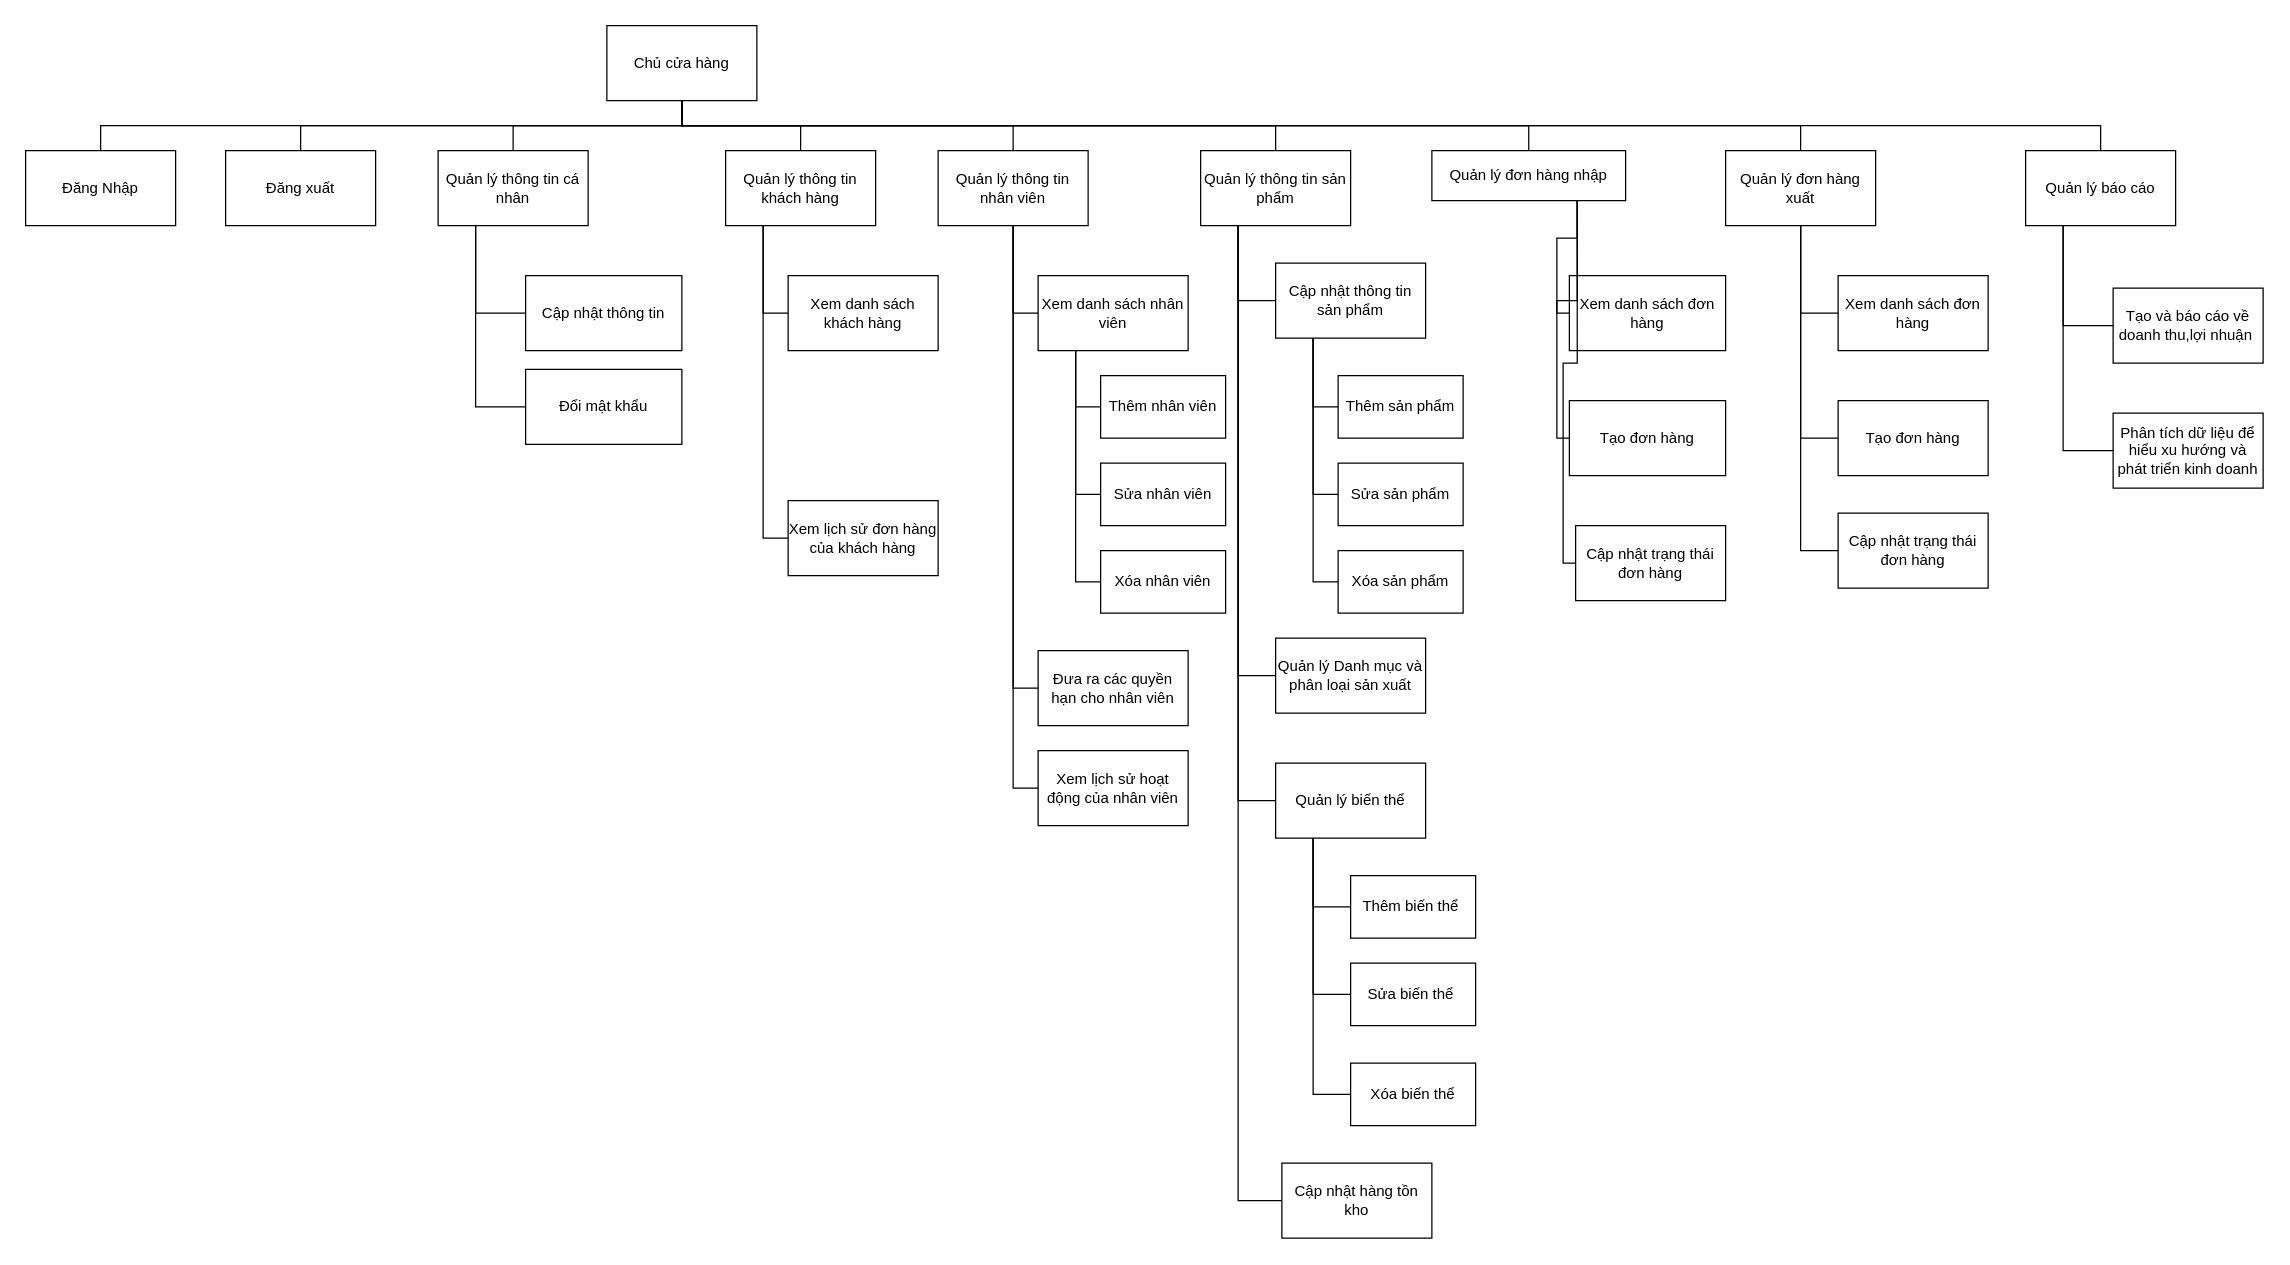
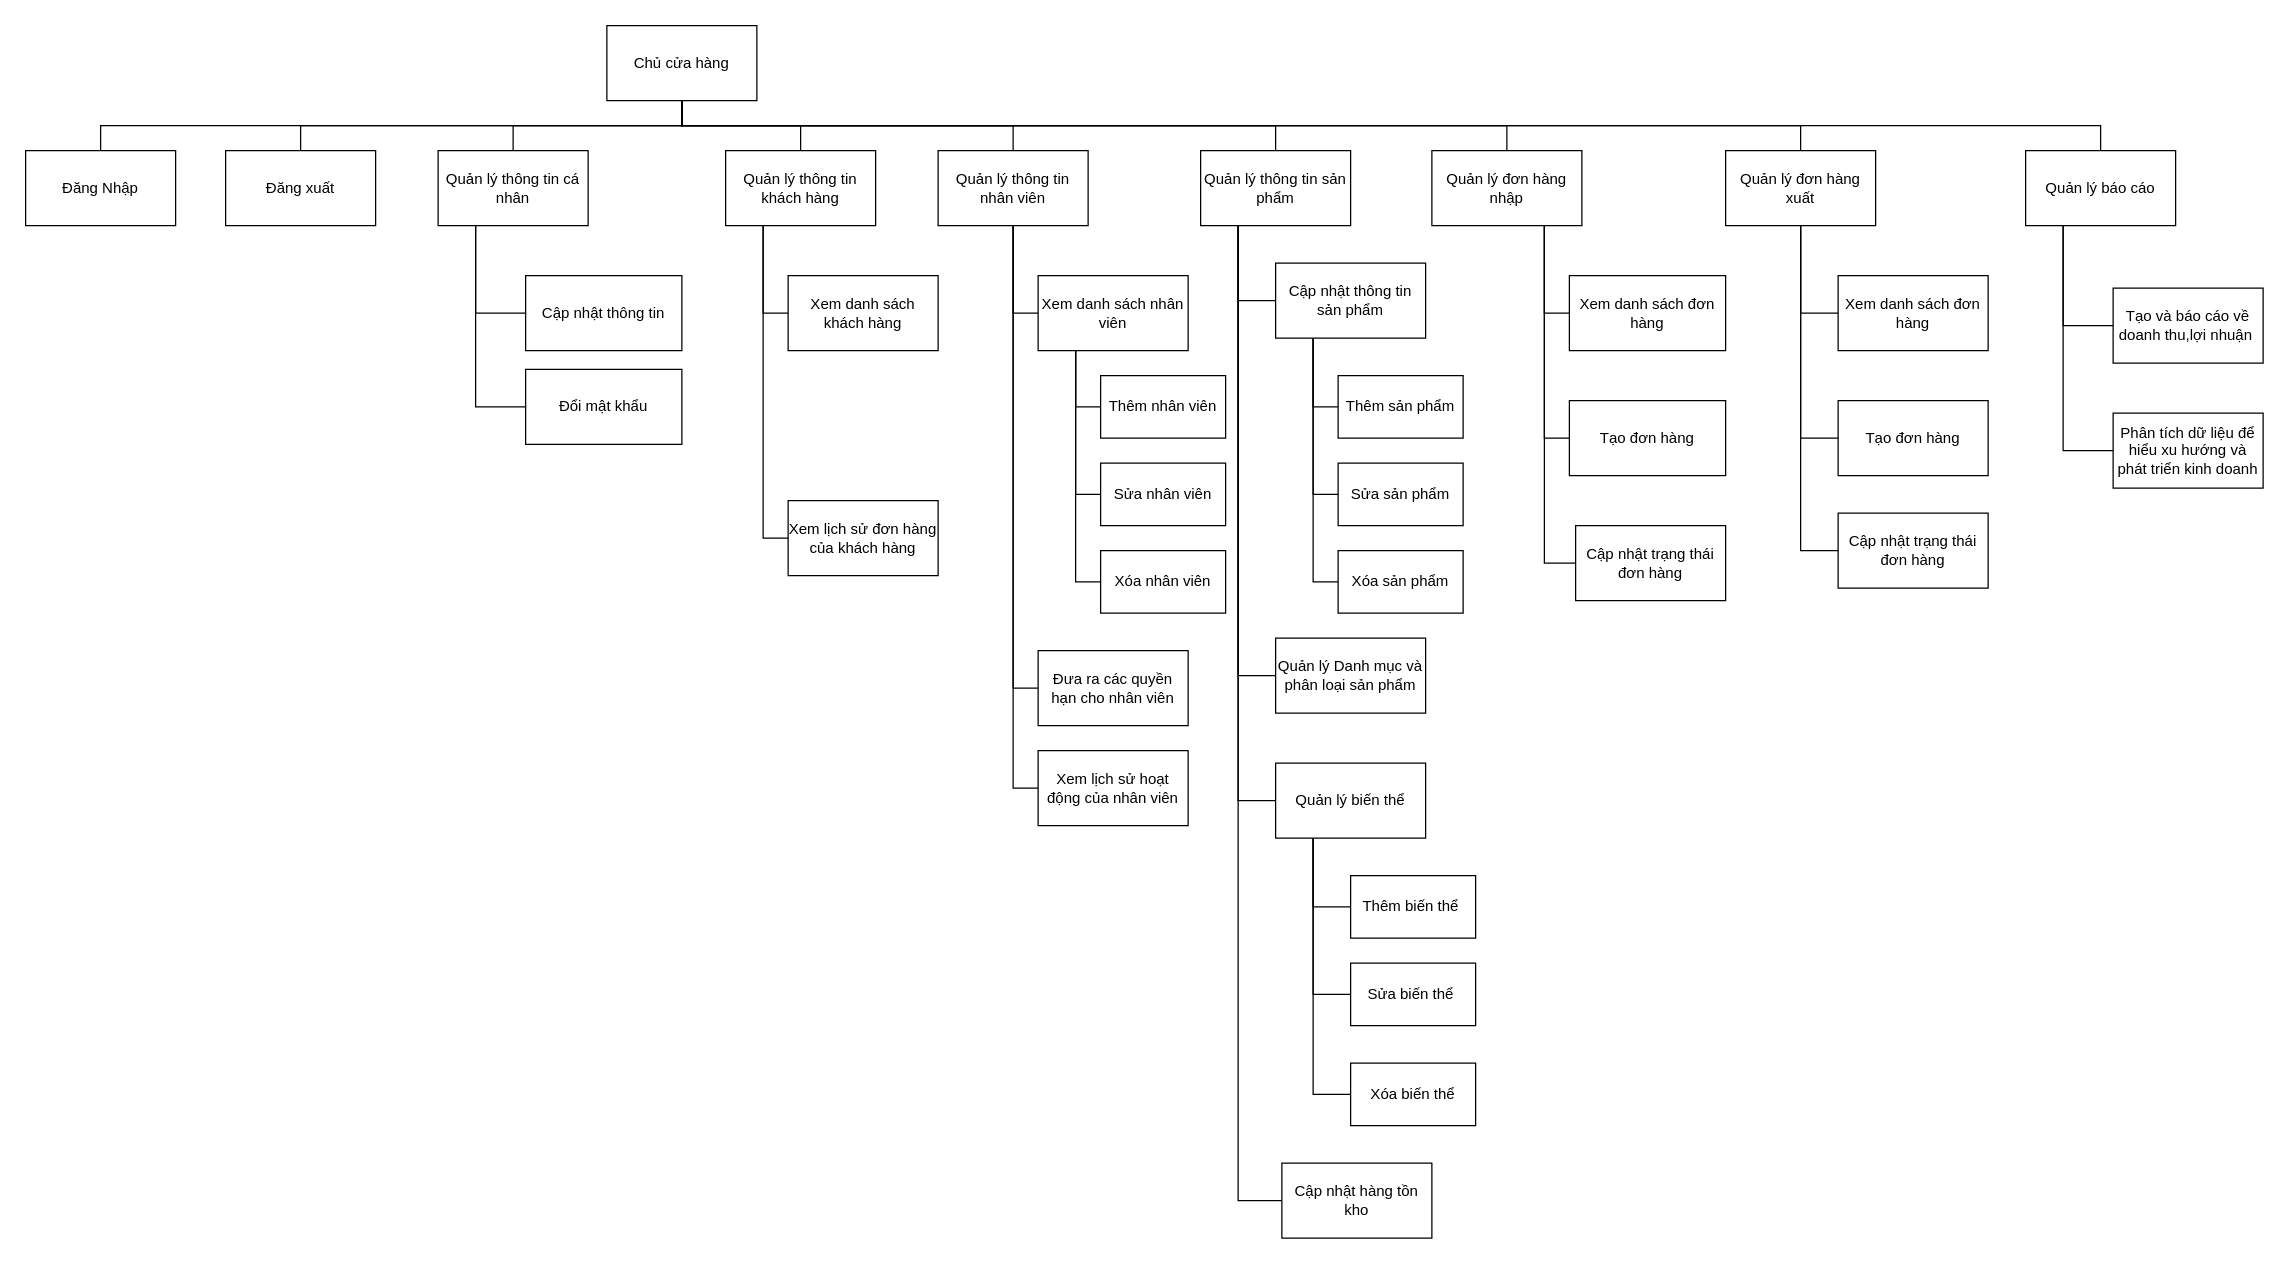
node "Quản lý đơn hàng nhập": size 194x50 -> 150x75
node "Quản lý Danh mục và phân loại sản xuất": label "Quản lý Danh mục và phân loại sản xuất" -> "Quản lý Danh mục và phân loại sản phẩm"
